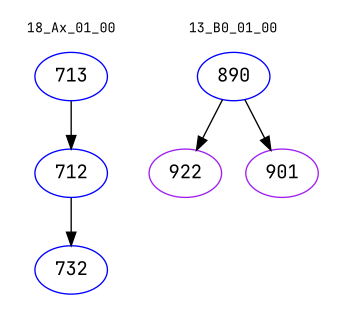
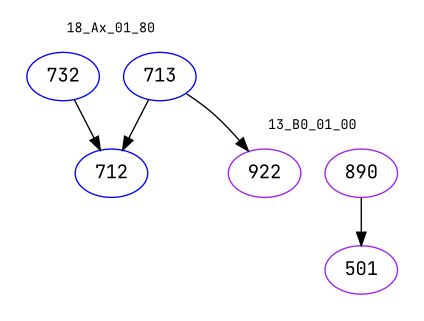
cluster "18_Ax_01_00": label "18_Ax_01_00" -> "18_Ax_01_80"
node "890": color blue -> purple
edge "890" -> "922": now "713" -> "922"
node "901": label "901" -> "501"
edge "712" -> "732": reversed
